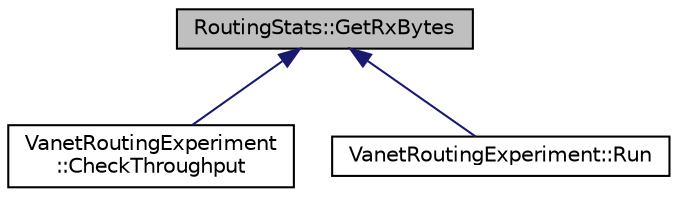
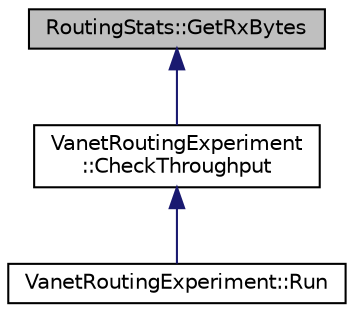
edge "VanetRoutingExperiment::Run" -> "RoutingStats::GetRxBytes": now "VanetRoutingExperiment::Run" -> "VanetRoutingExperiment ::CheckThroughput"
